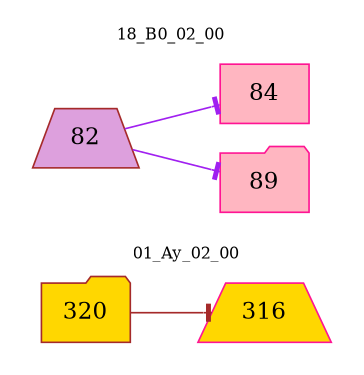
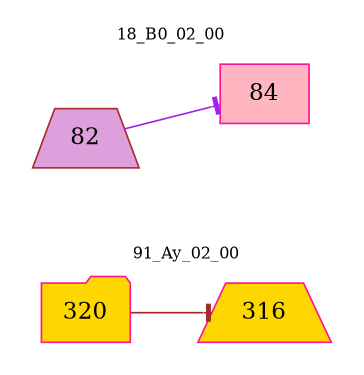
node "89": removed
cluster "01_Ay_02_00": label "01_Ay_02_00" -> "91_Ay_02_00"
node "320": color brown -> deeppink
